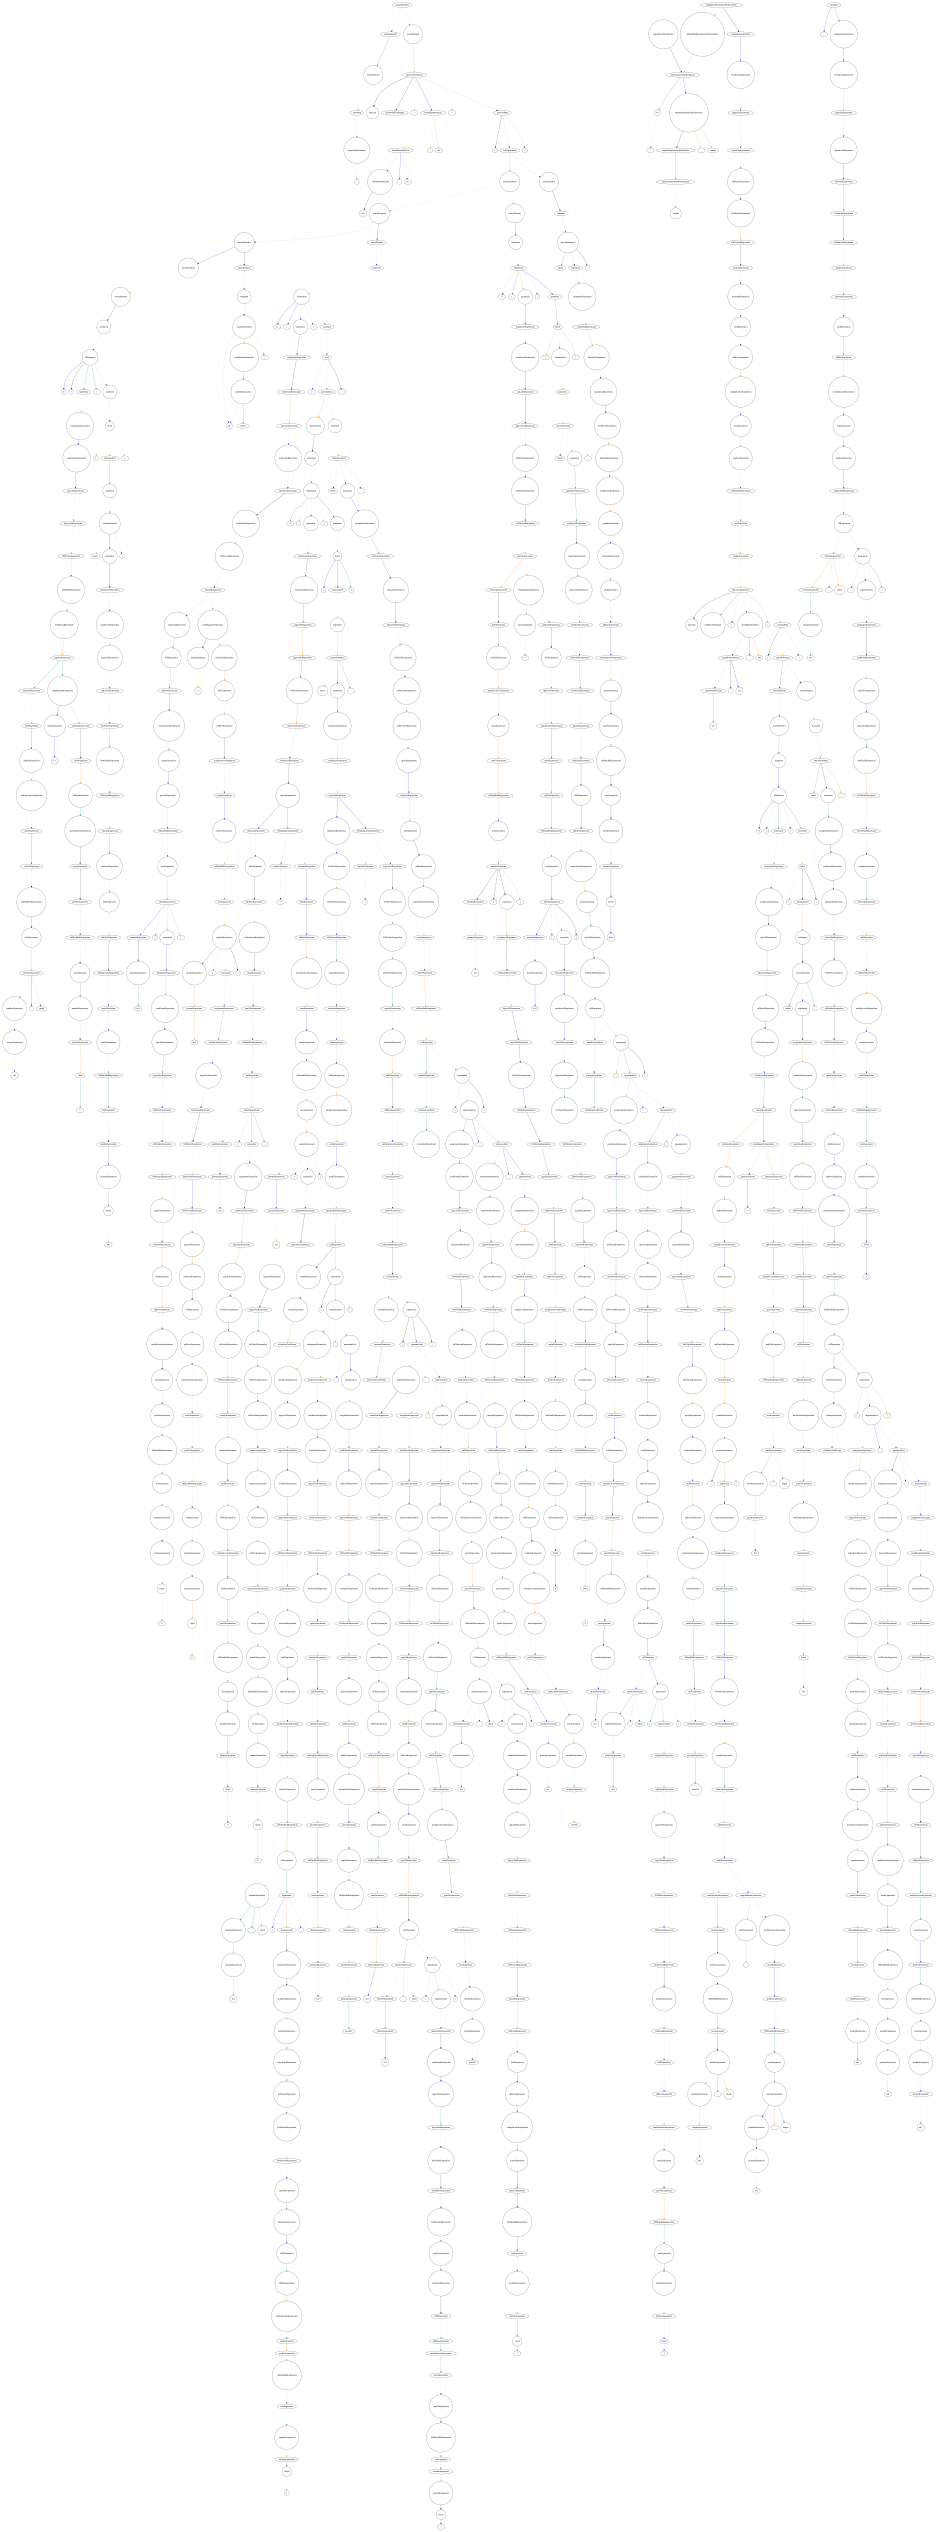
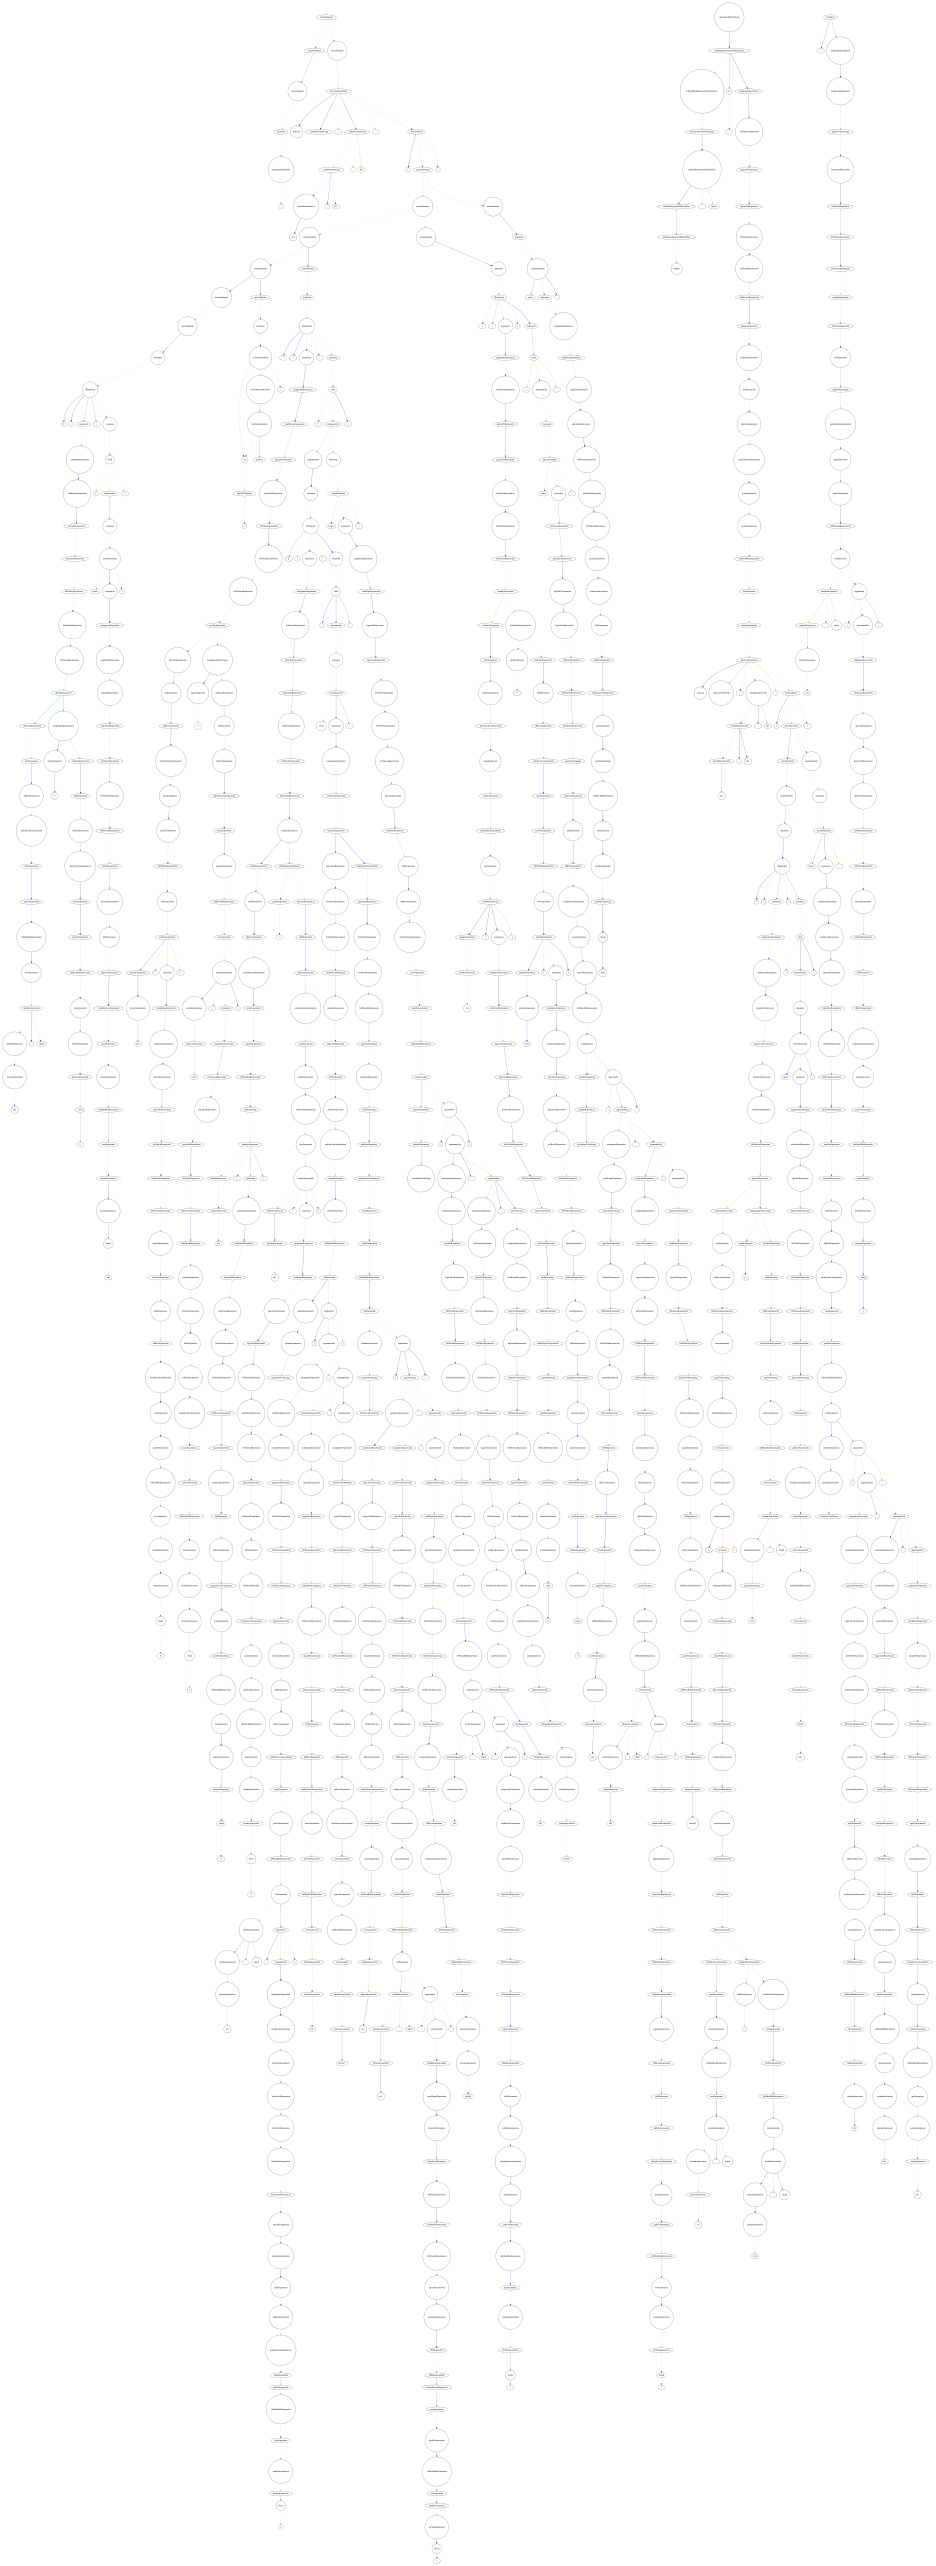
edge "expressionWithoutFunc" -> "newExpressionWithoutFunc": now "expressionWithoutFunc" -> "assignmentExpressionWithoutFunc"
edge "newExpressionWithoutFunc" -> "str": now "assignmentExpressionWithoutFunc" -> "str"
edge "tempLogicalOrExpression" -> "logicalOrOperator": now "var" -> "logicalOrOperator"
